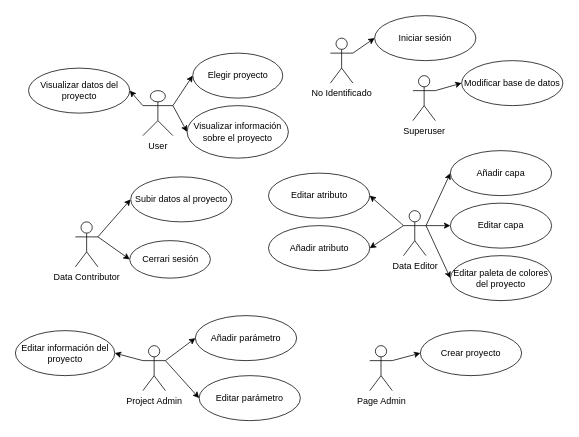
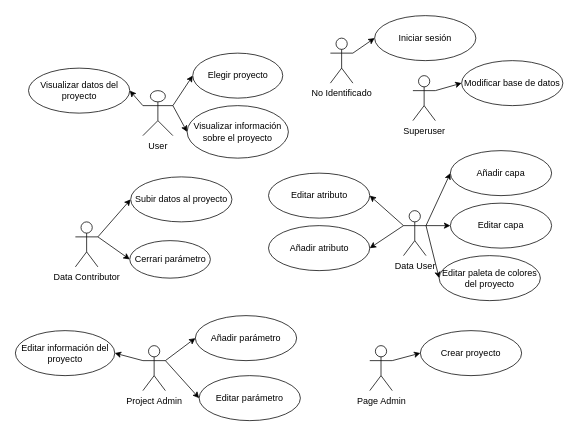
node "Cerrari sesión": label "Cerrari sesión" -> "Cerrari parámetro"
node "Data Editor": label "Data Editor" -> "Data User"
node "Editar paleta de colores del proyecto": moved (501, 278) -> (490, 278)
